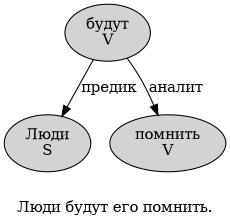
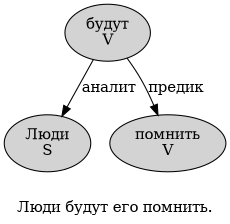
edge "будут V" -> "Люди S": label "предик" -> "аналит"
edge "будут V" -> "помнить V": label "аналит" -> "предик"
